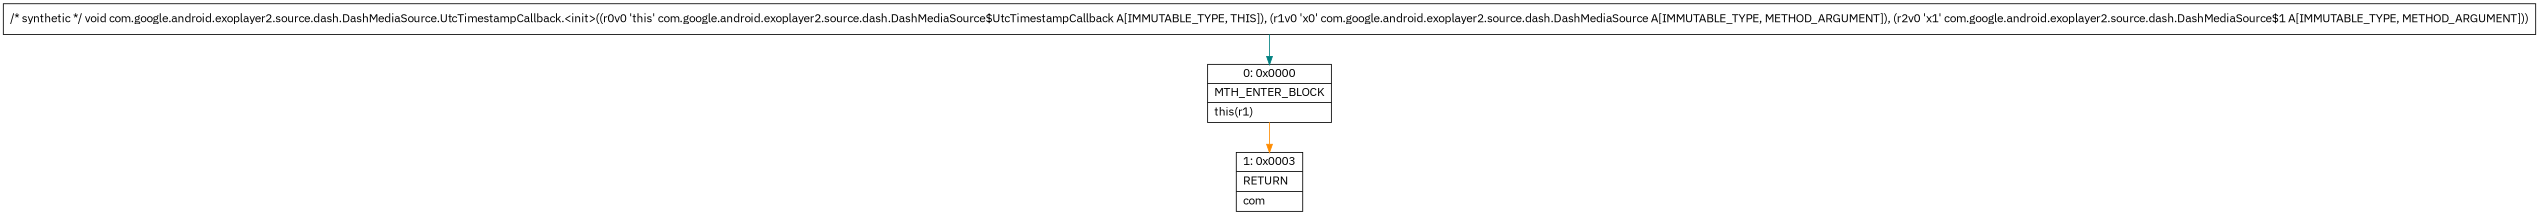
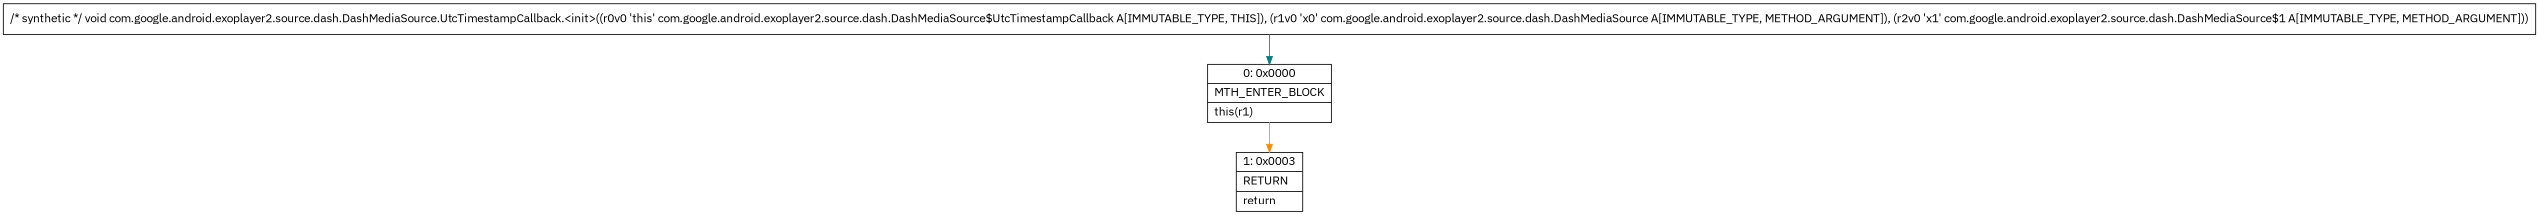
node "1: 0x0003": text "com" -> "return"
